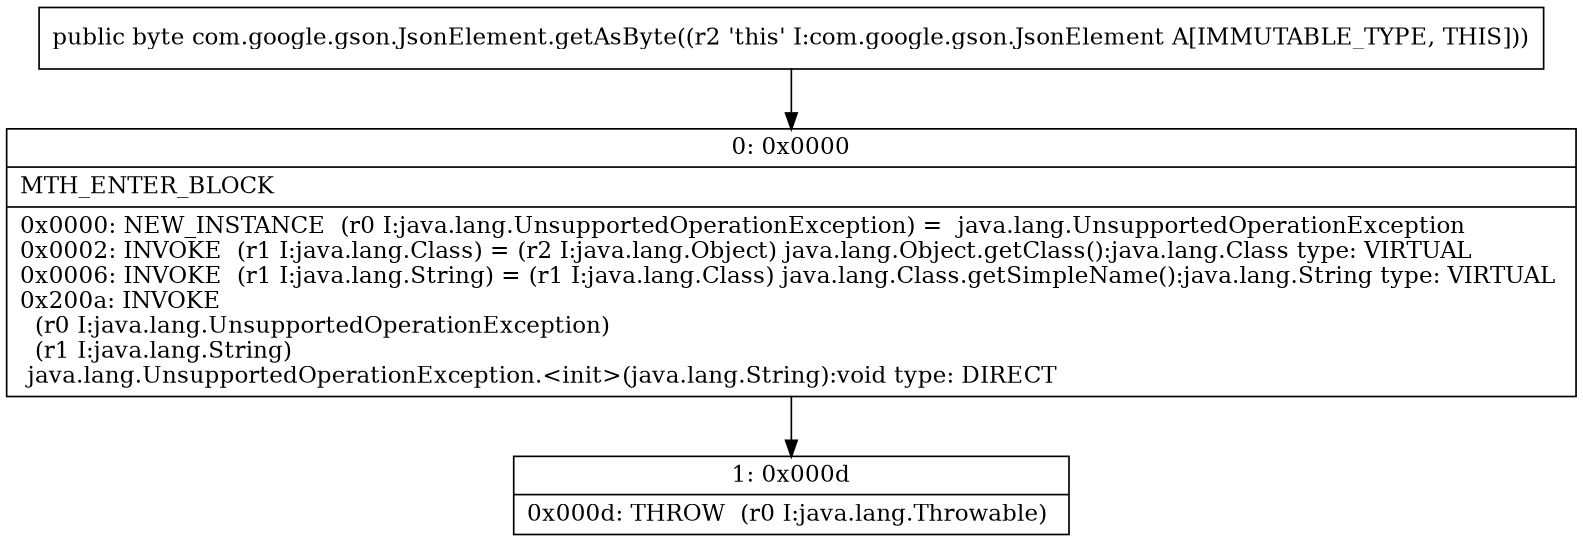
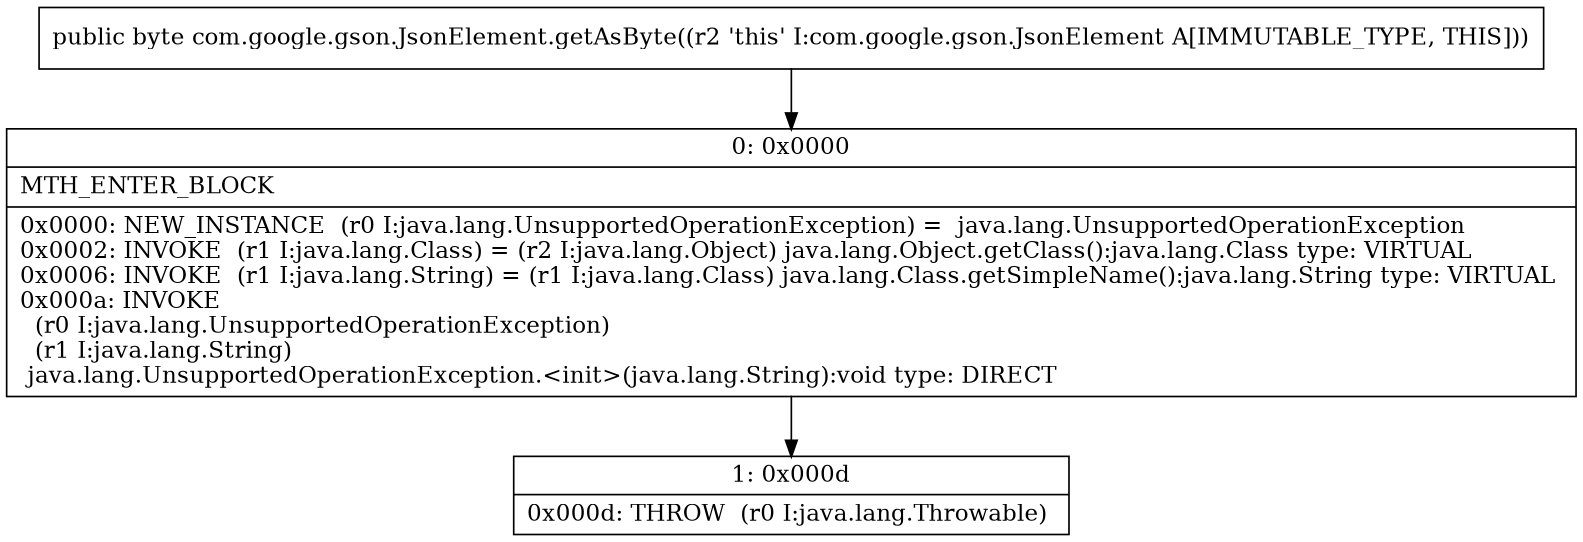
node "0: 0x0000": text "0x200a: INVOKE" -> "0x000a: INVOKE"
